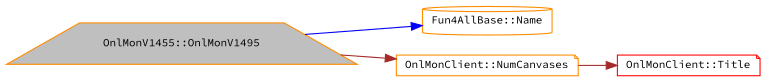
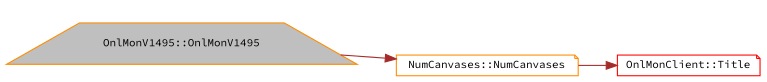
node "Fun4AllBase::Name": removed
node "OnlMonV1455::OnlMonV1495": label "OnlMonV1455::OnlMonV1495" -> "OnlMonV1495::OnlMonV1495"
node "OnlMonClient::NumCanvases": label "OnlMonClient::NumCanvases" -> "NumCanvases::NumCanvases"
